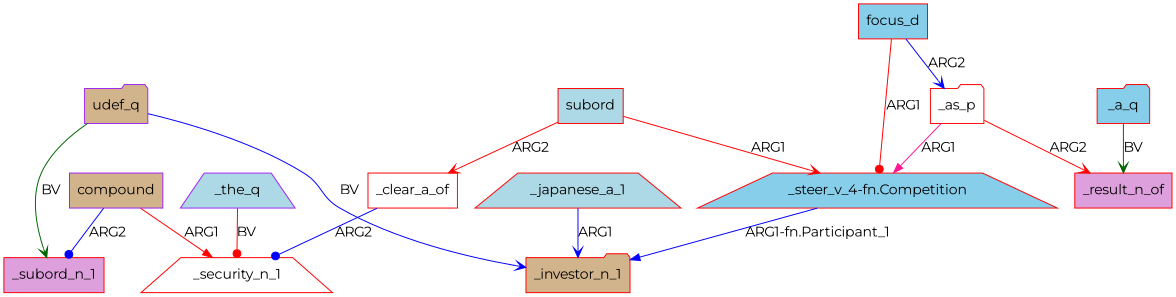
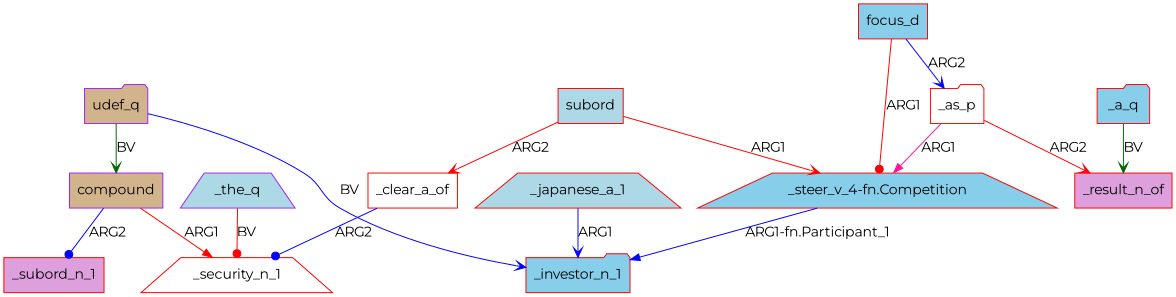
edge "udef_q" -> "_subord_n_1": now "udef_q" -> "compound"
node "_investor_n_1": fillcolor tan -> skyblue
